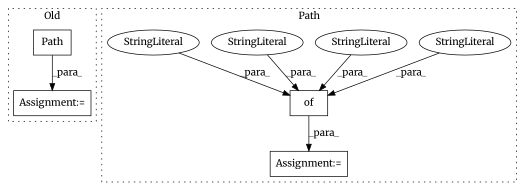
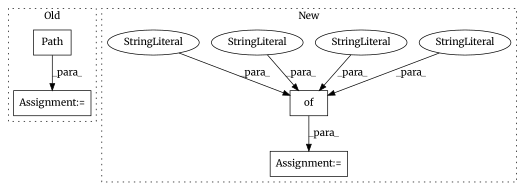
cluster "Path": label "Path" -> "New"
